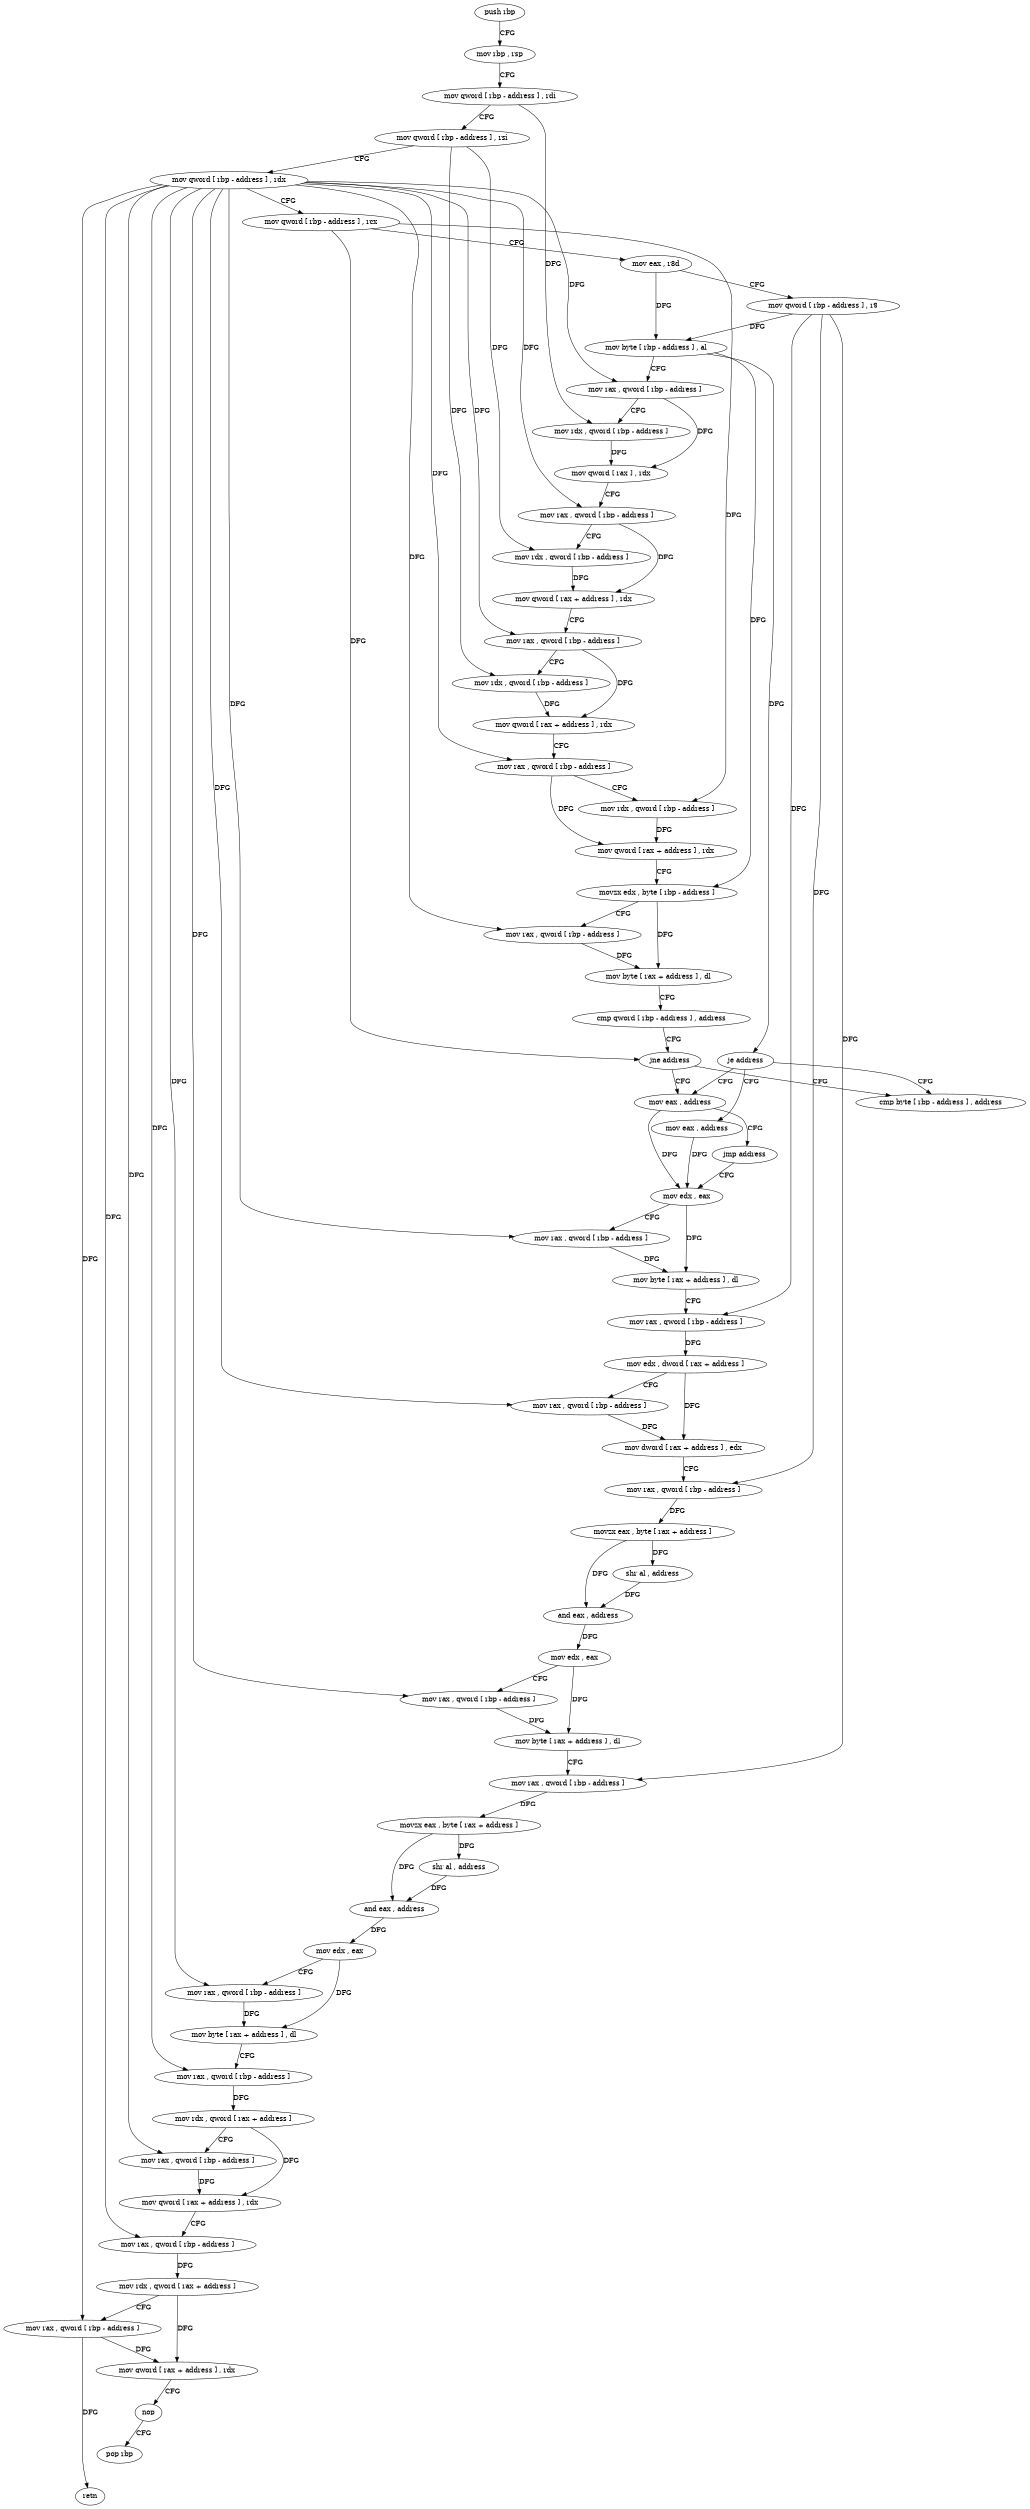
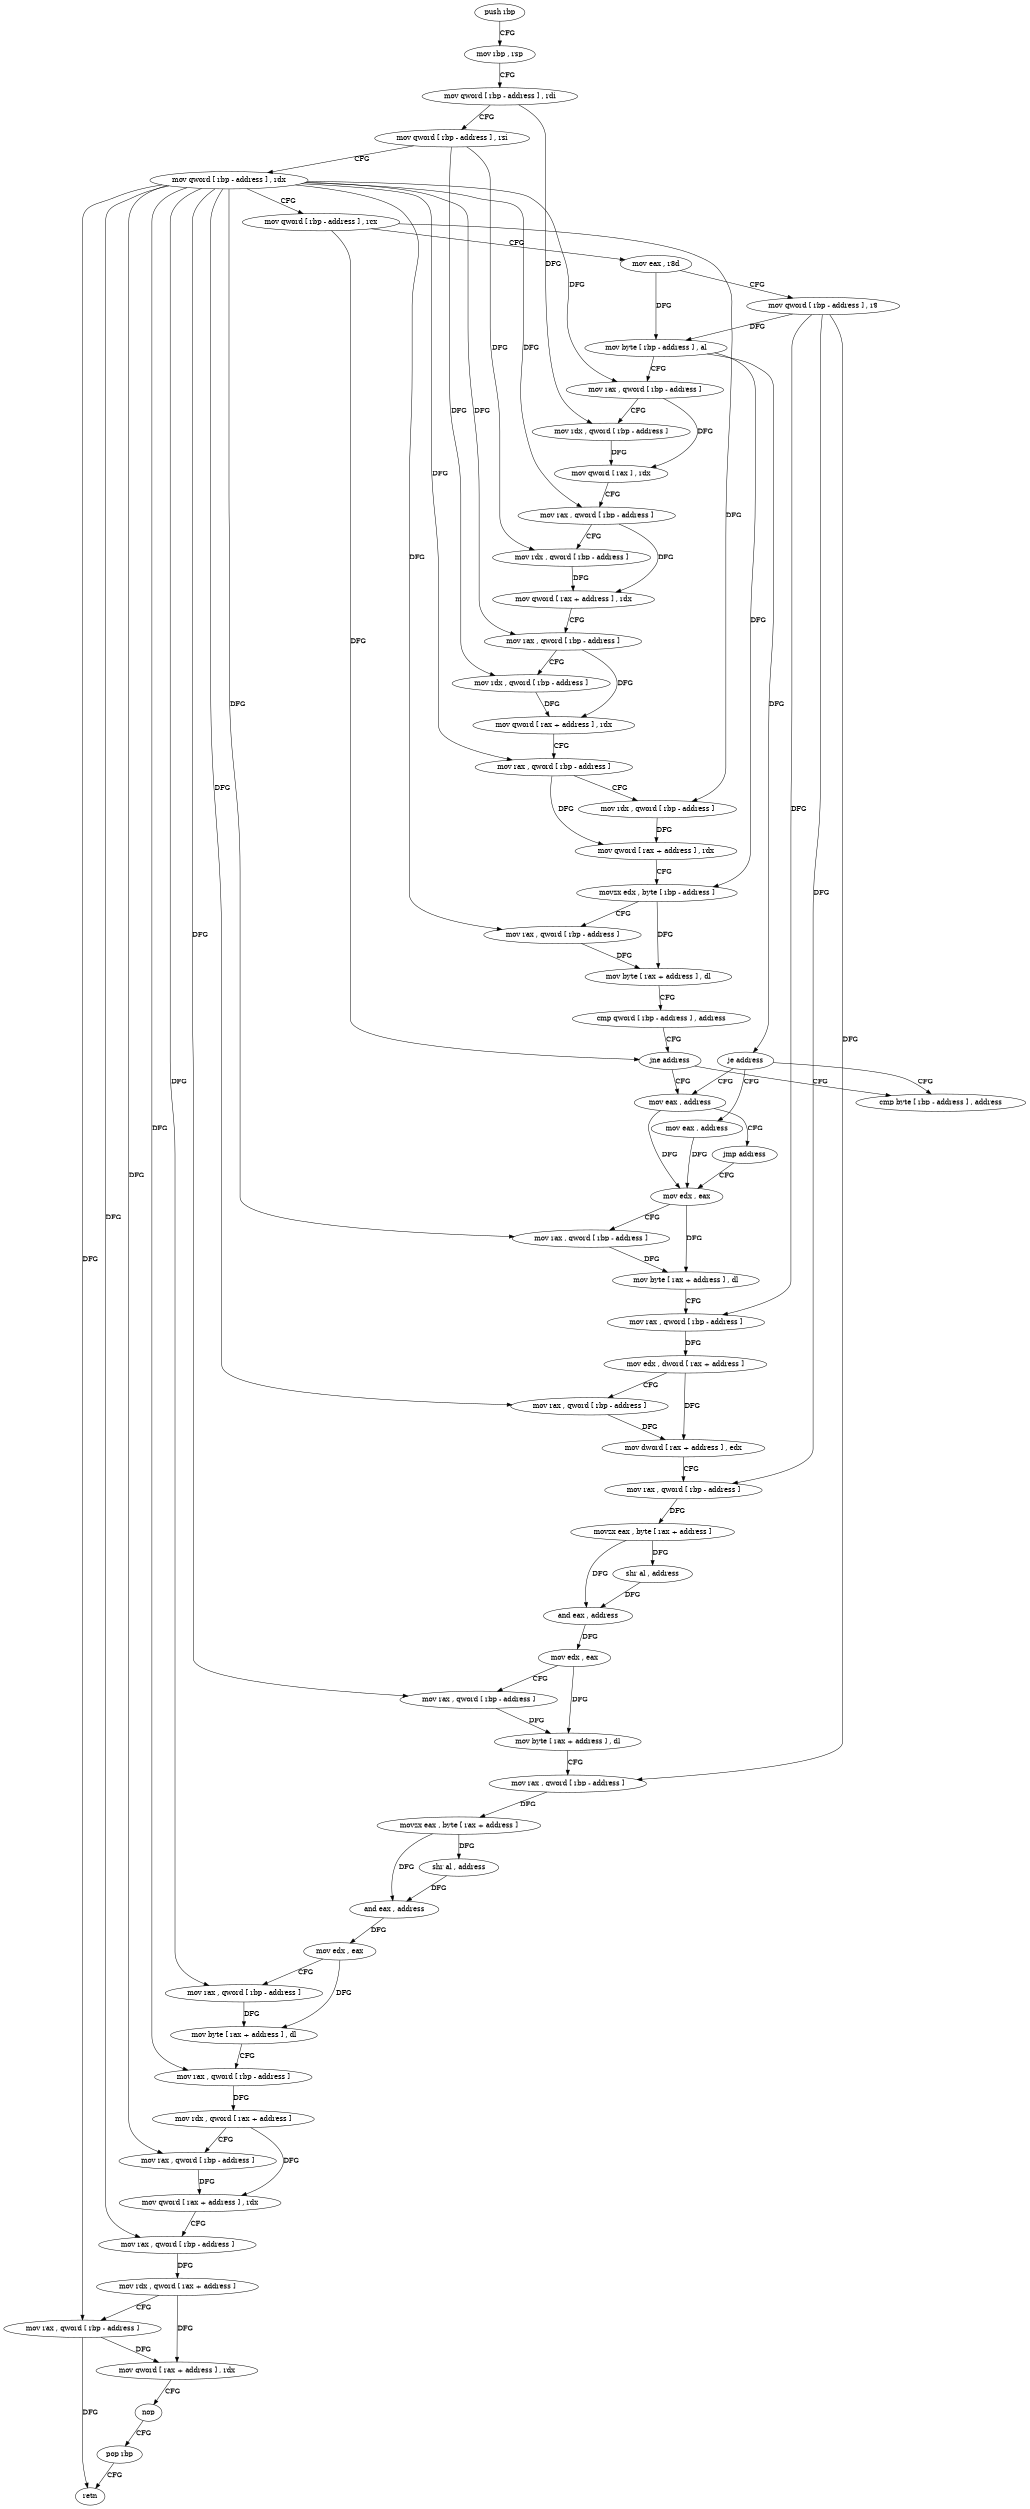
edge "pop rbp" -> "retn": added, label "CFG"
